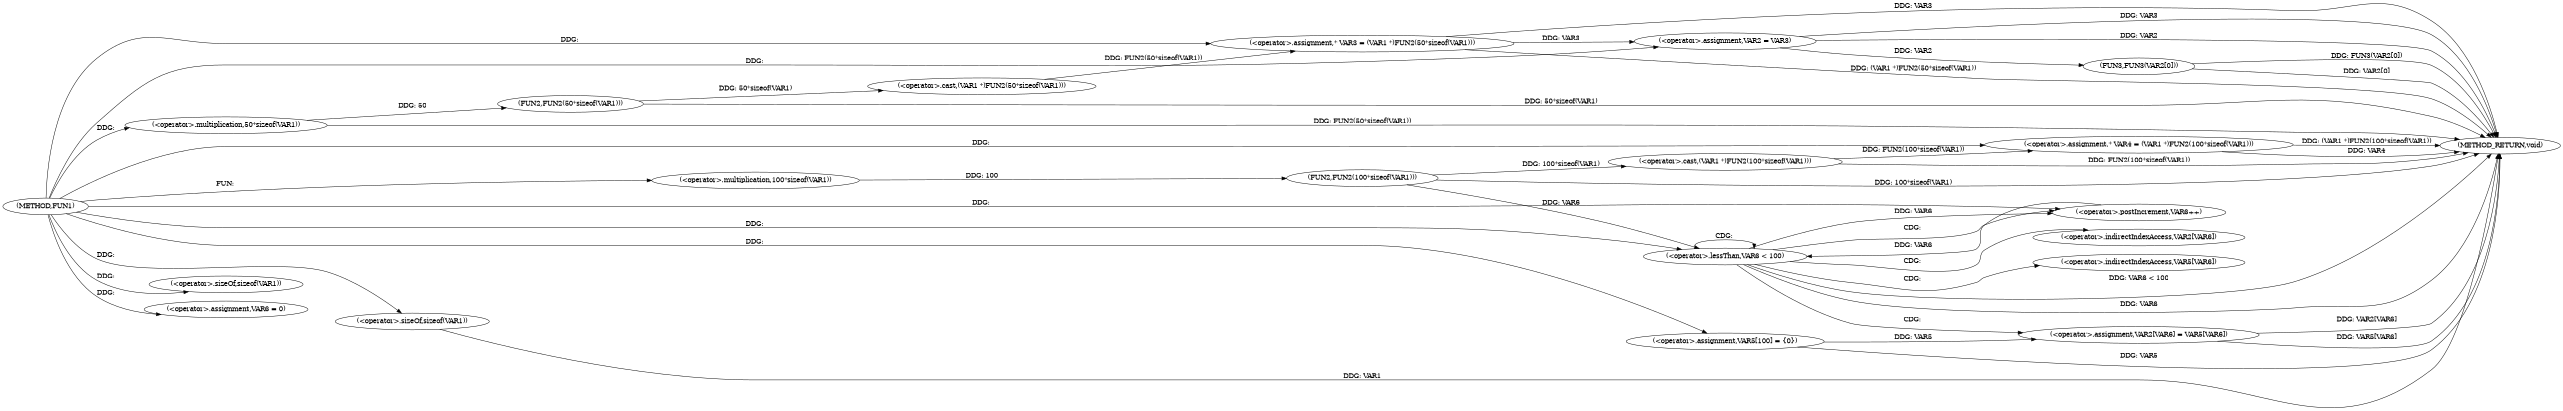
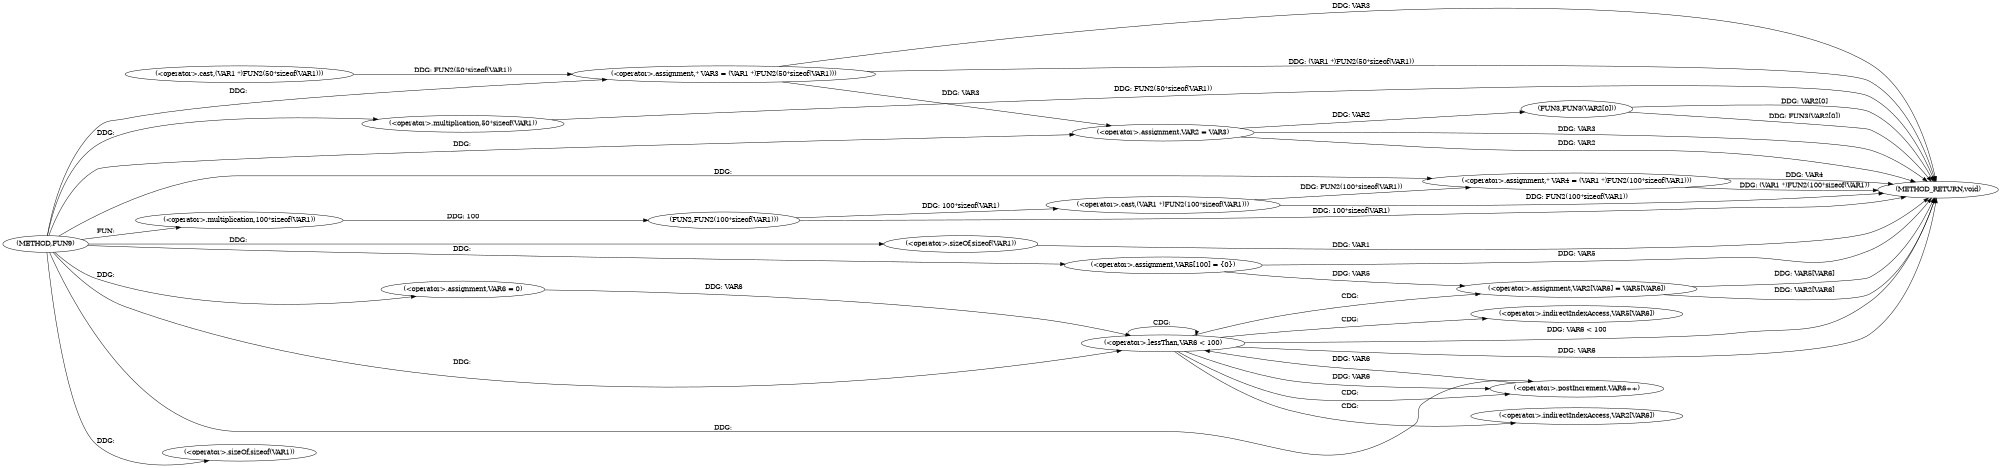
node "(FUN2,FUN2(50*sizeof(VAR1)))": removed
node "(METHOD,FUN1)": label "(METHOD,FUN1)" -> "(METHOD,FUN9)"
edge "(FUN2,FUN2(100*sizeof(VAR1)))" -> "(<operator>.lessThan,VAR6 < 100)": now "(<operator>.assignment,VAR6 = 0)" -> "(<operator>.lessThan,VAR6 < 100)"
